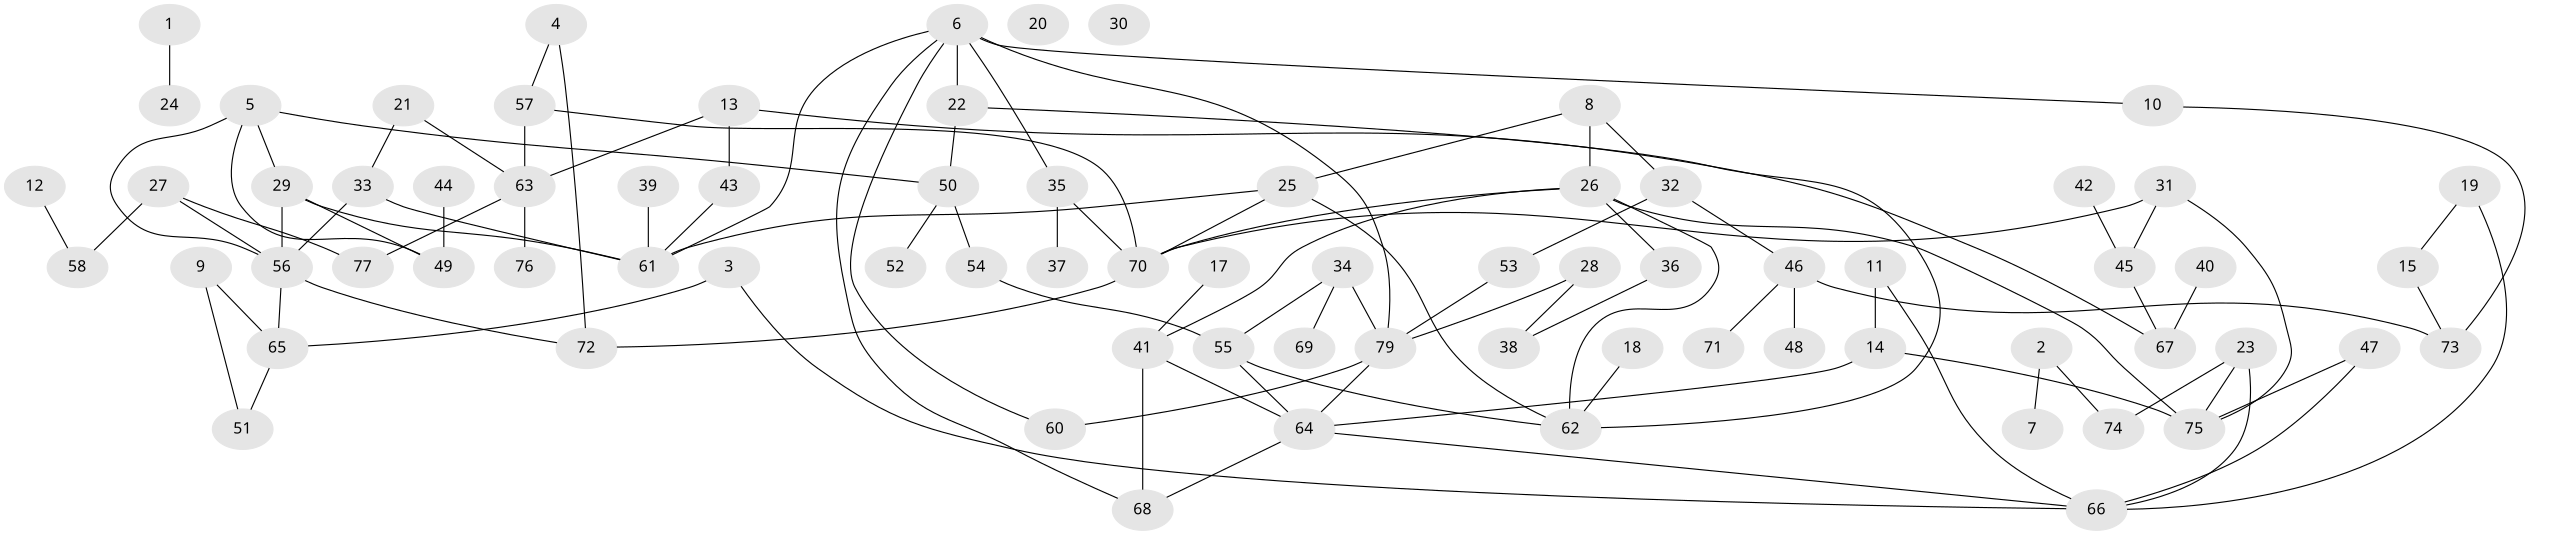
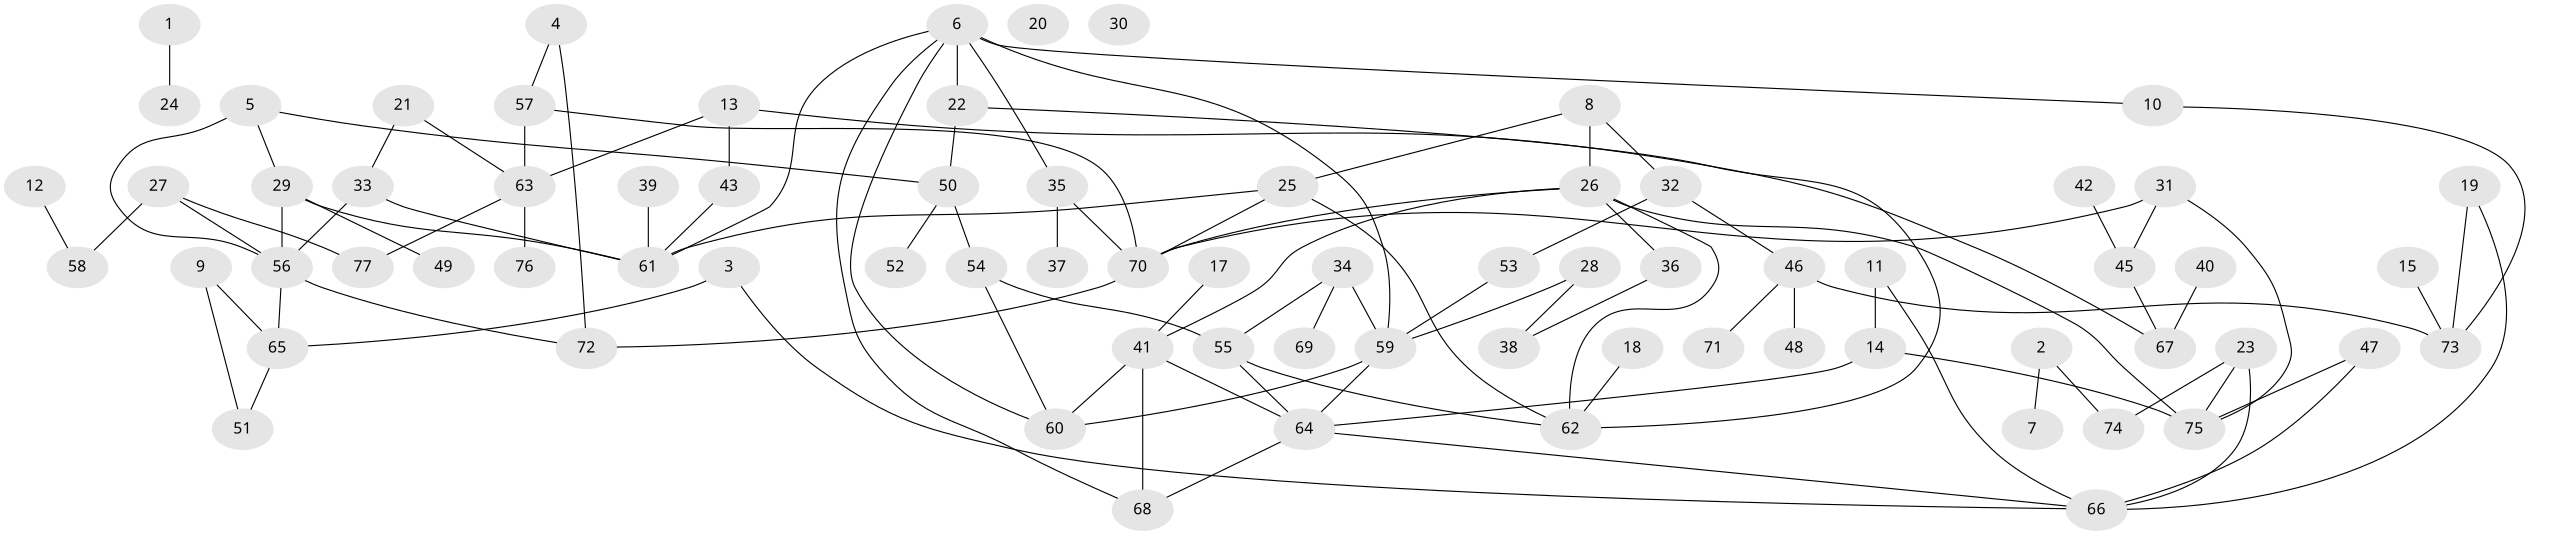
node "44": removed
edge "5" -- "49": removed
edge "19" -- "15": now "19" -- "73"
edge "54" -- "60": added
node "79": label "79" -> "59"
edge "41" -- "60": added
